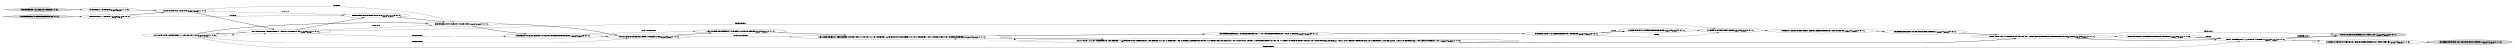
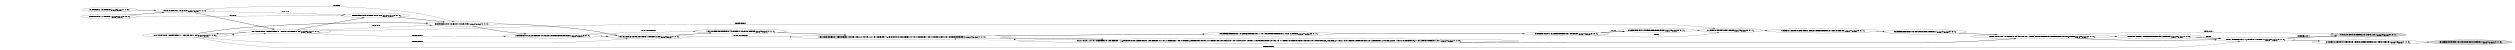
node "testLoadConfigWithAccessKeySecret['0', '1', '0']": removed
node "testLoadConfigWithOrderedProperties['0', '0', '1']": removed
